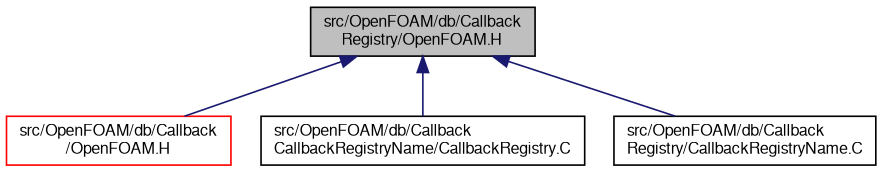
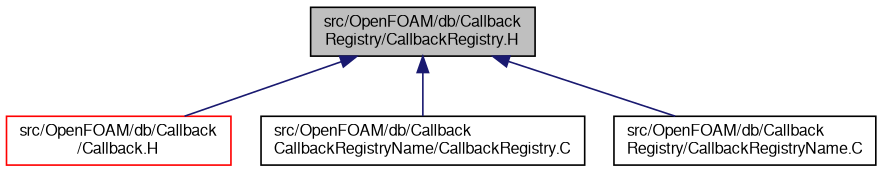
node "src/OpenFOAM/db/Callback Registry/OpenFOAM.H": label "src/OpenFOAM/db/Callback Registry/OpenFOAM.H" -> "src/OpenFOAM/db/Callback Registry/CallbackRegistry.H"
node "src/OpenFOAM/db/Callback /OpenFOAM.H": label "src/OpenFOAM/db/Callback /OpenFOAM.H" -> "src/OpenFOAM/db/Callback /Callback.H"
